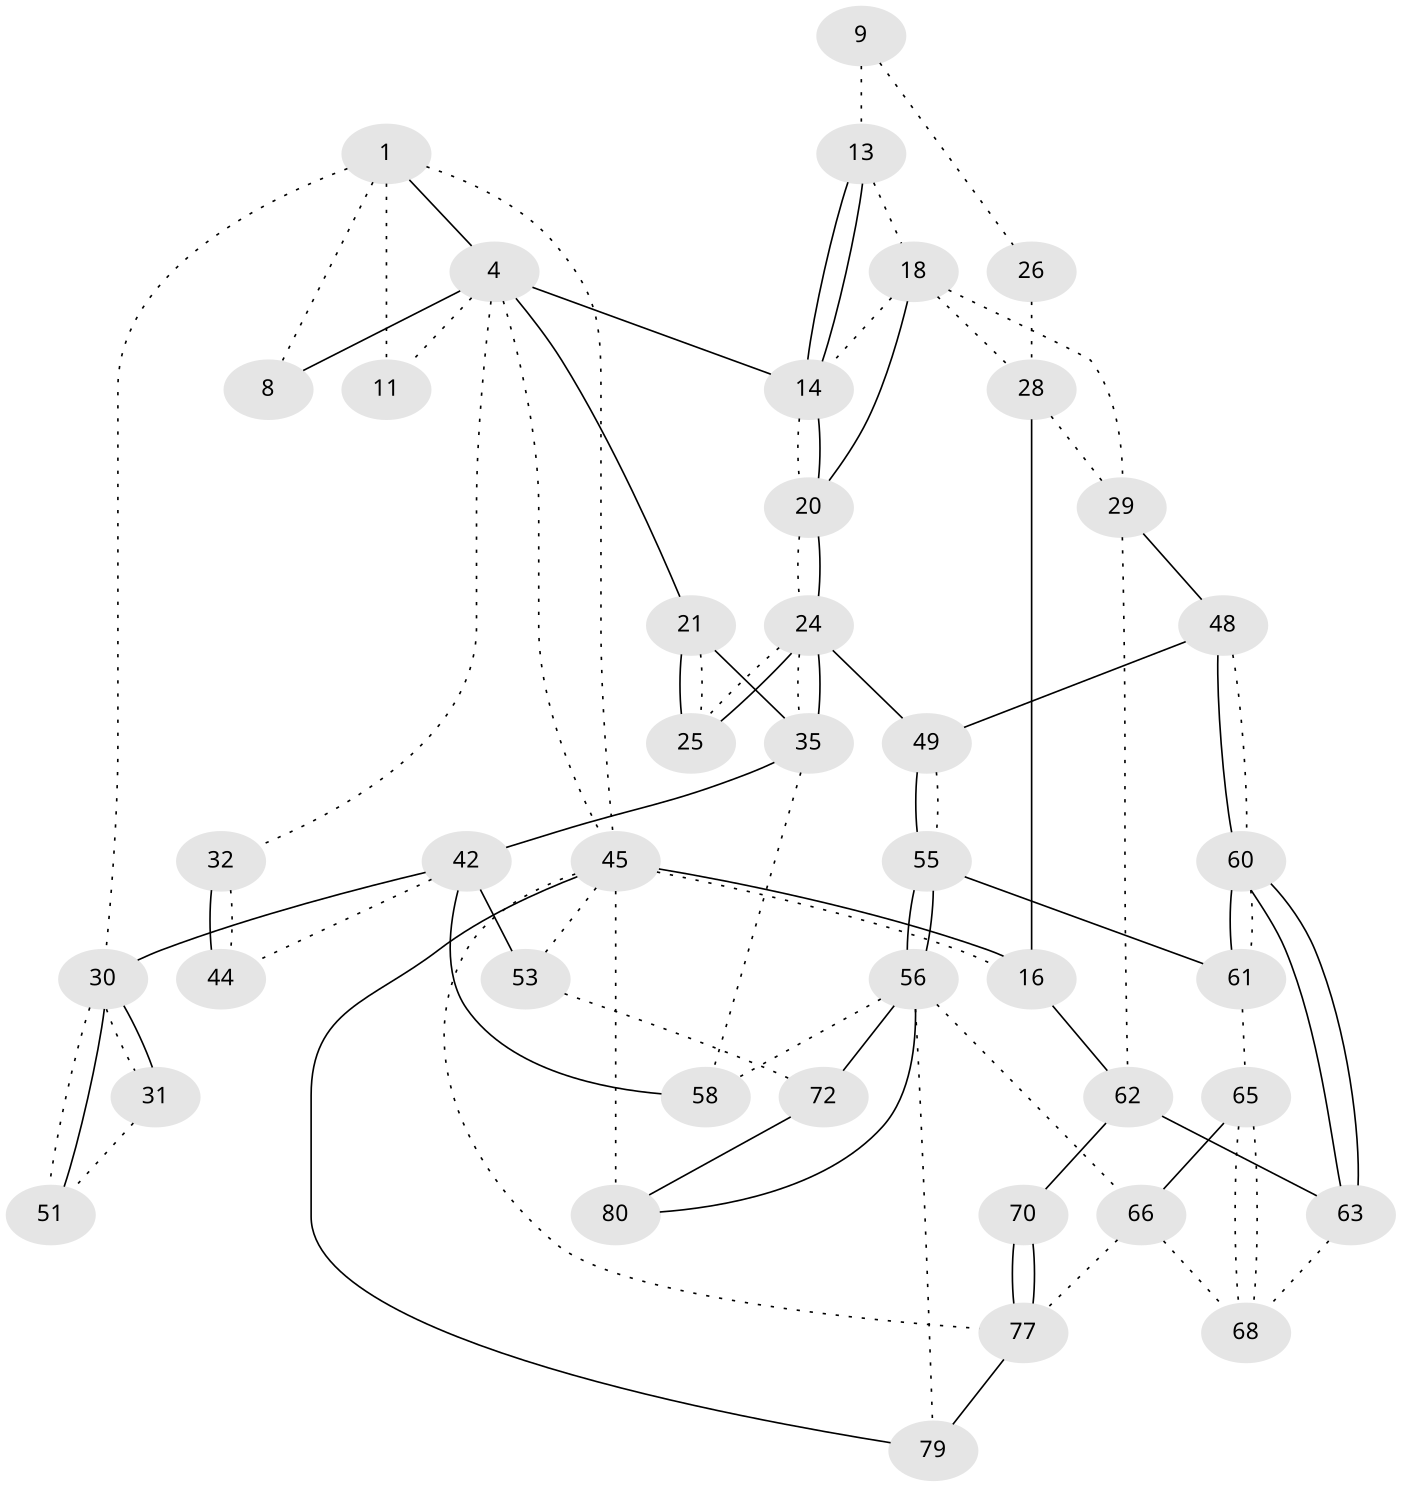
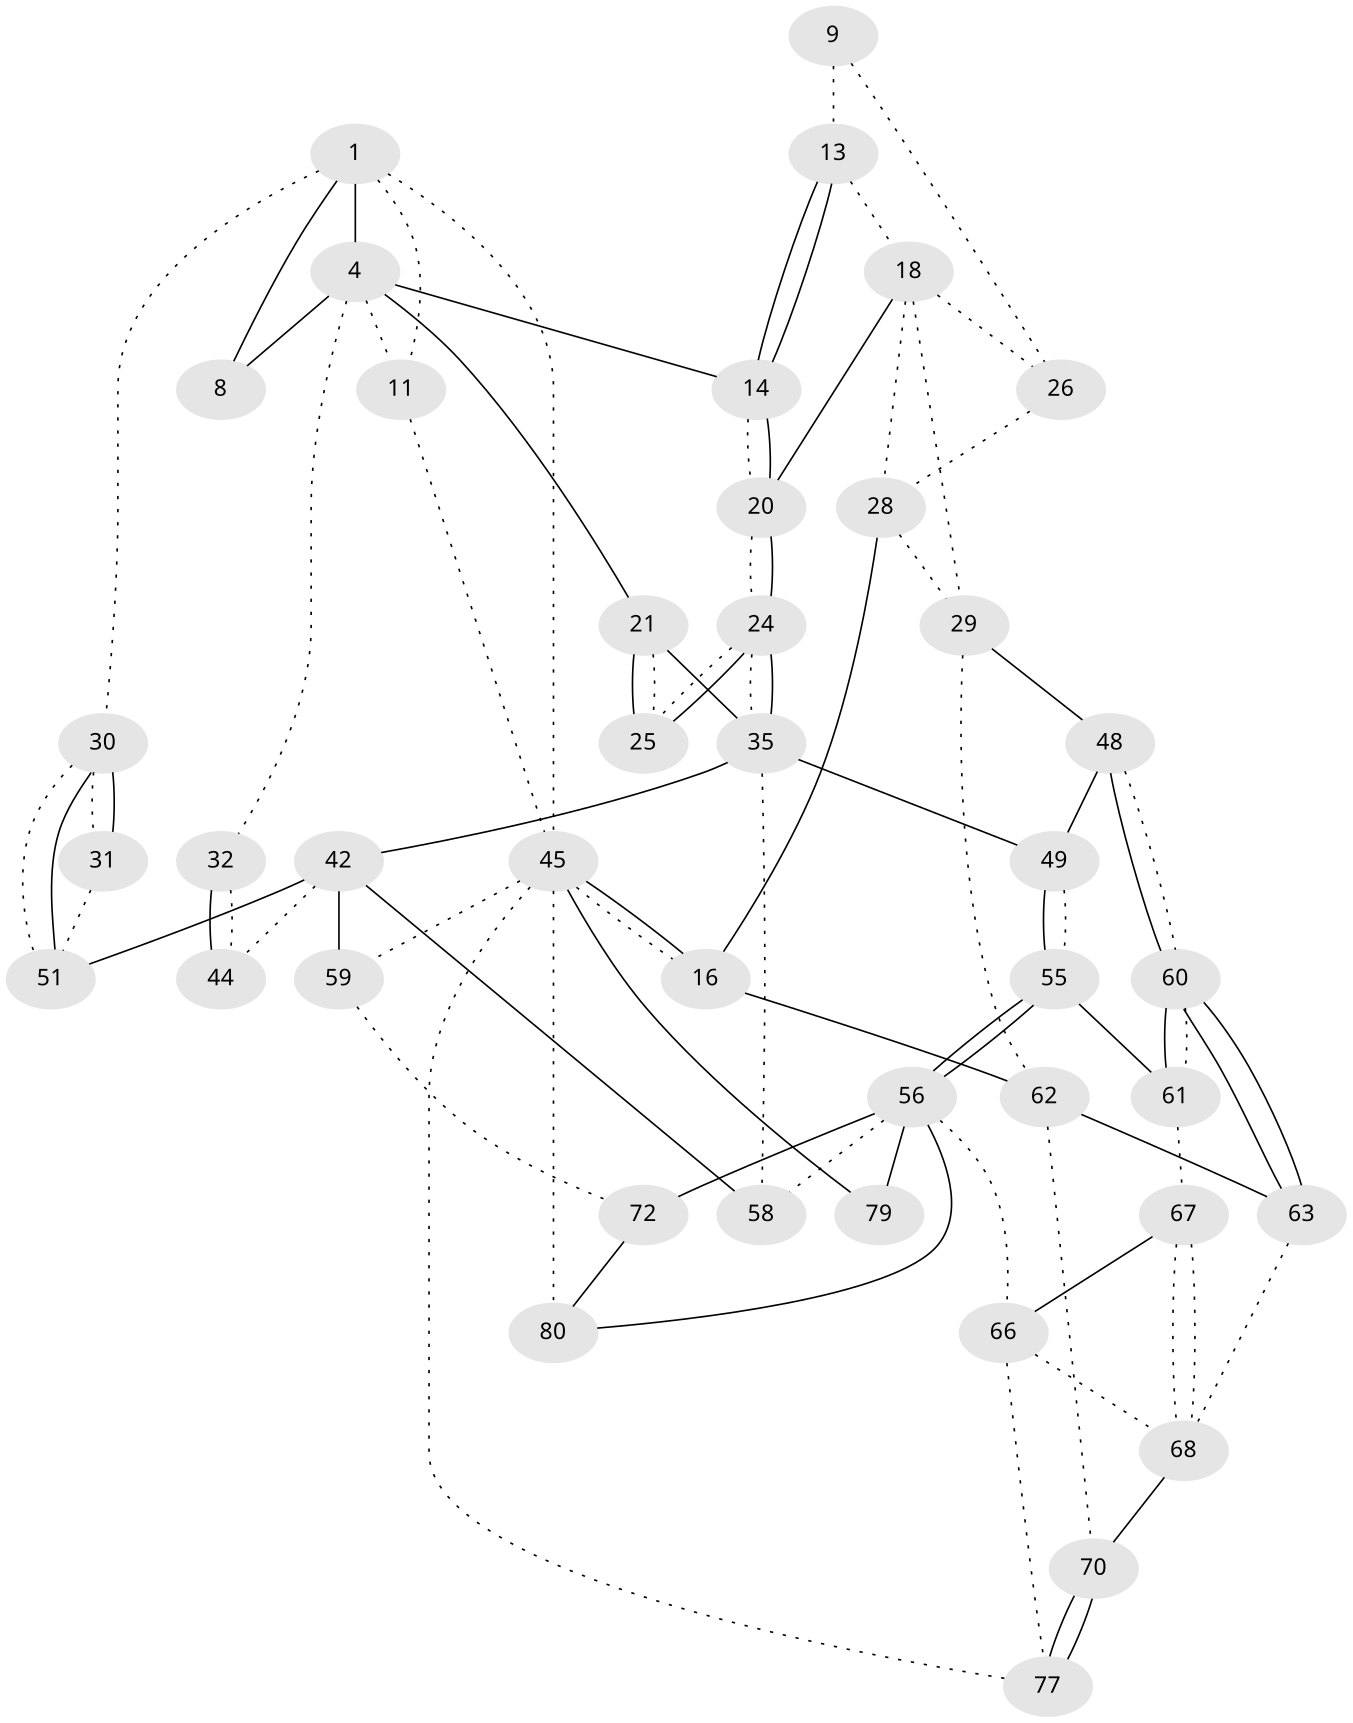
edge "1" -- "8": style dotted -> solid
edge "18" -- "14": now "18" -- "26"
edge "4" -- "45": now "11" -- "45"
edge "24" -- "49": now "35" -- "49"
edge "42" -- "30": now "42" -- "51"
node "53": label "53" -> "59"
node "65": label "65" -> "67"
edge "62" -- "70": style solid -> dotted
edge "56" -- "79": style dotted -> solid
edge "77" -- "79": removed
edge "68" -- "70": added
